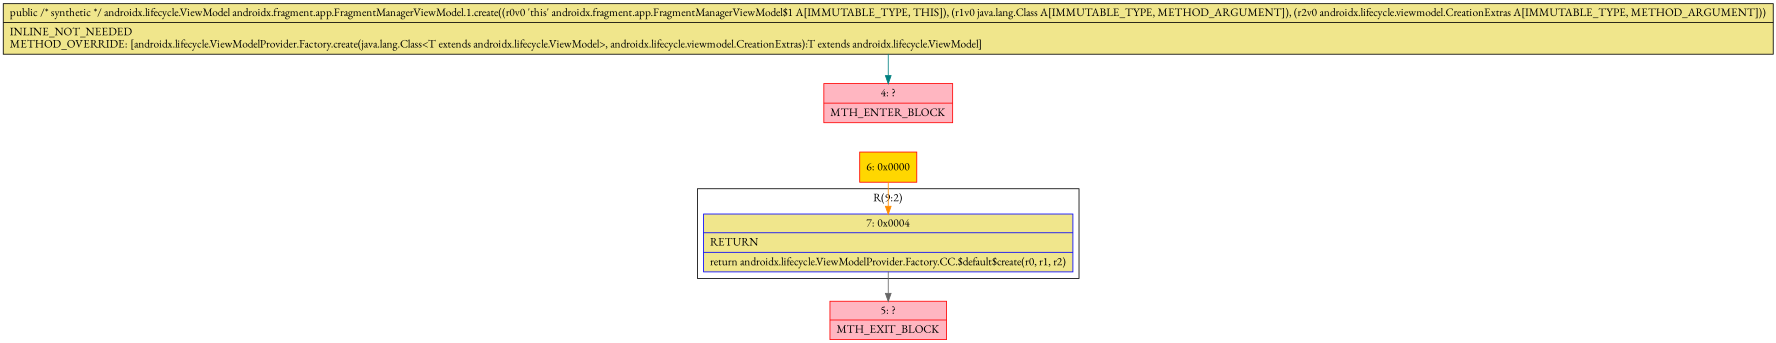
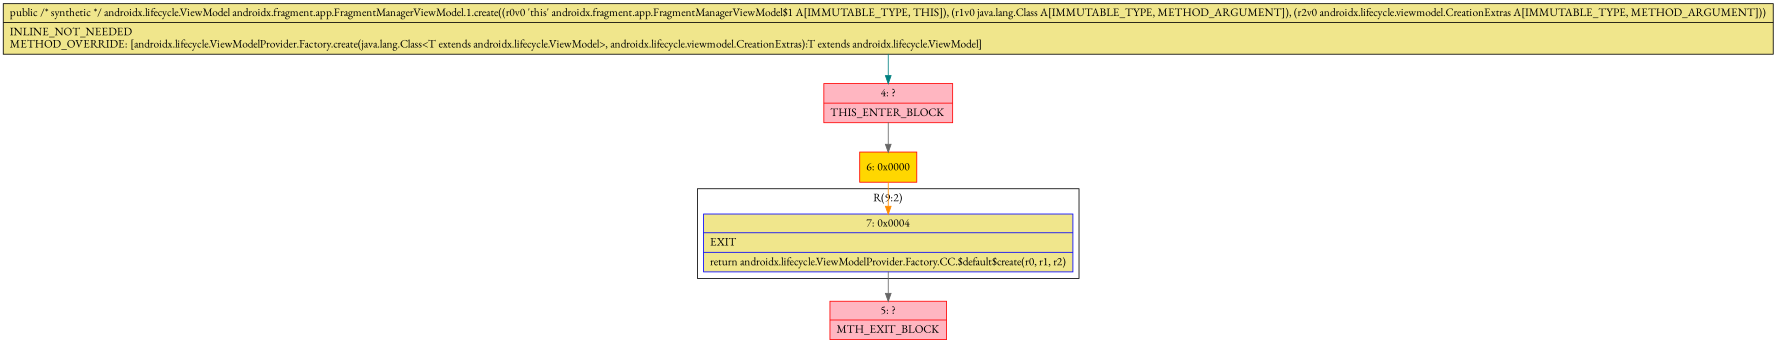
node "4: ?": text "MTH_ENTER_BLOCK" -> "THIS_ENTER_BLOCK"
edge "4: ?" -> "6: 0x0000": added
node "7: 0x0004": text "RETURN" -> "EXIT"
